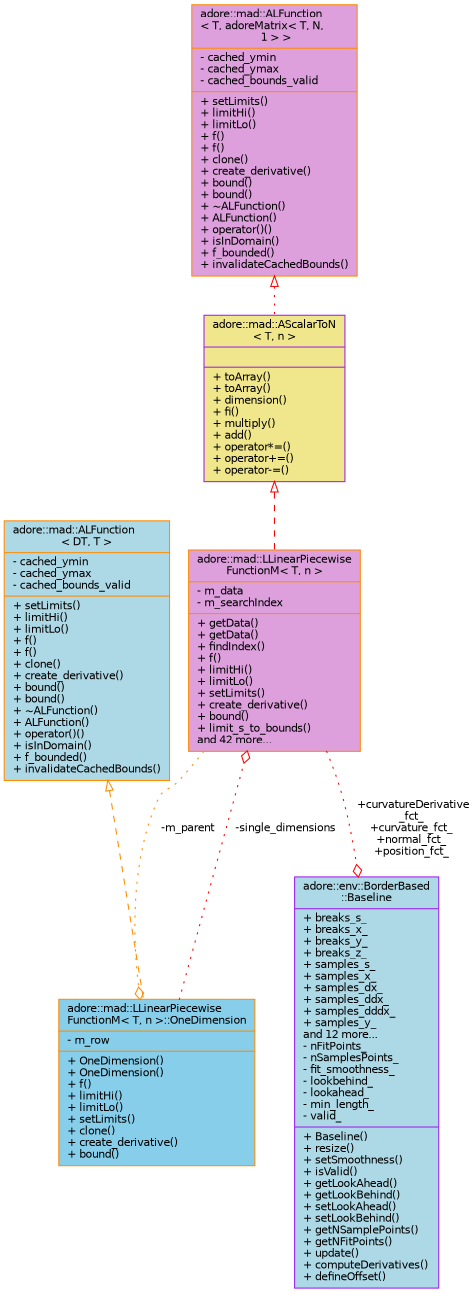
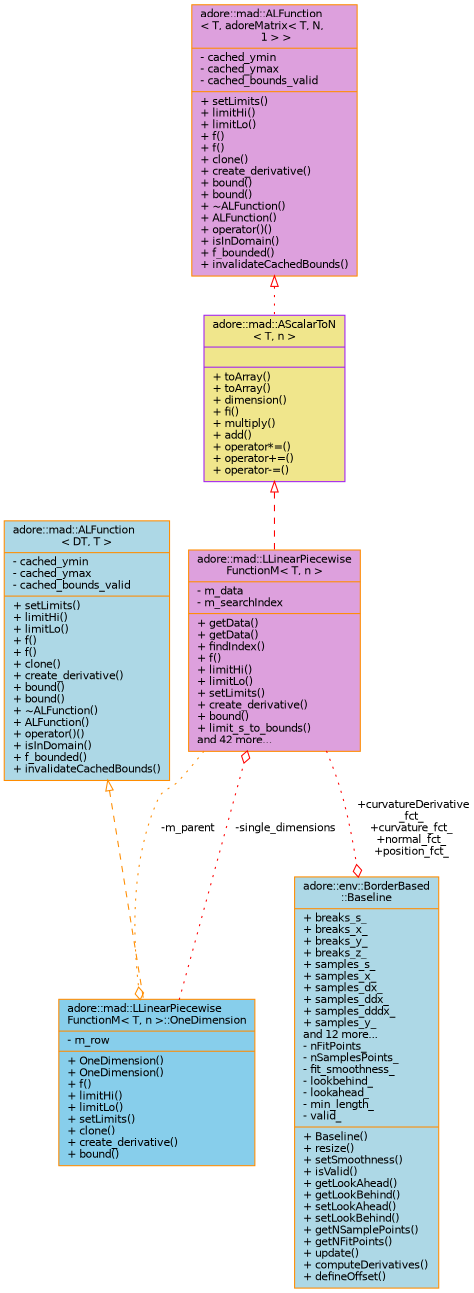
node "adore::env::BorderBased": color purple -> darkorange
